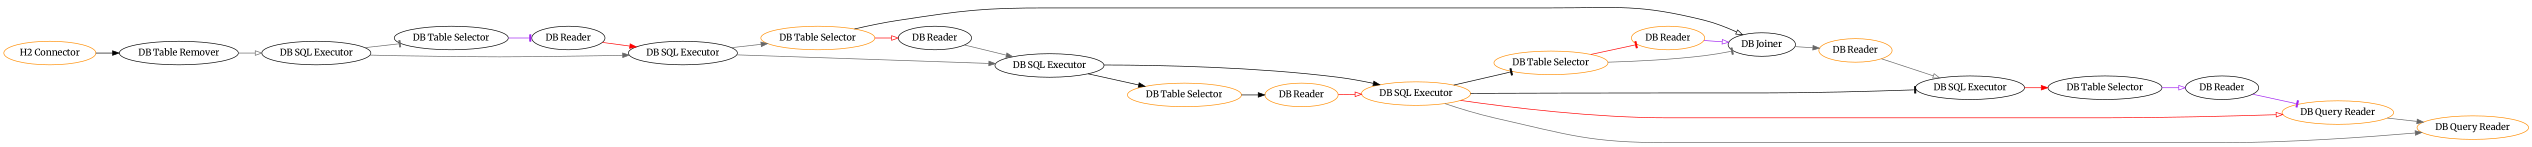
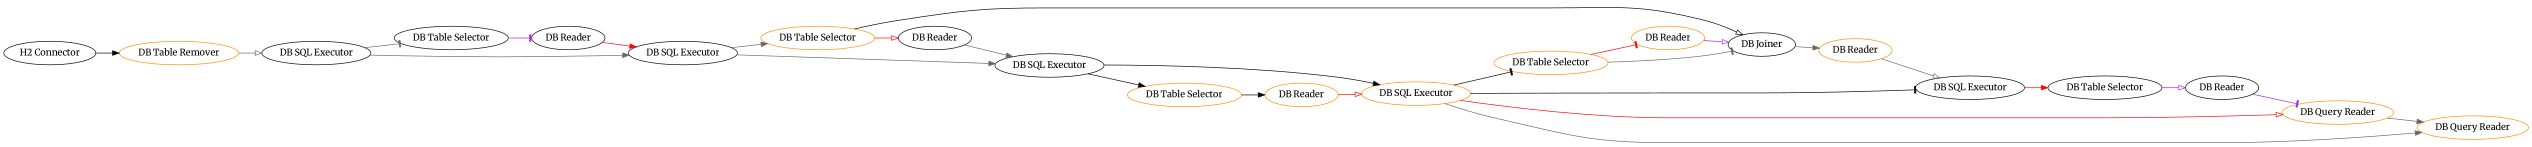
node "H2 Connector": color darkorange -> black
node "DB Table Remover": color black -> darkorange
